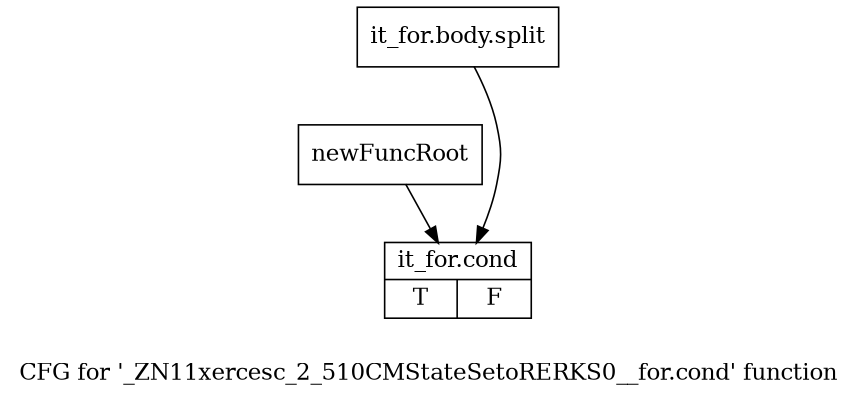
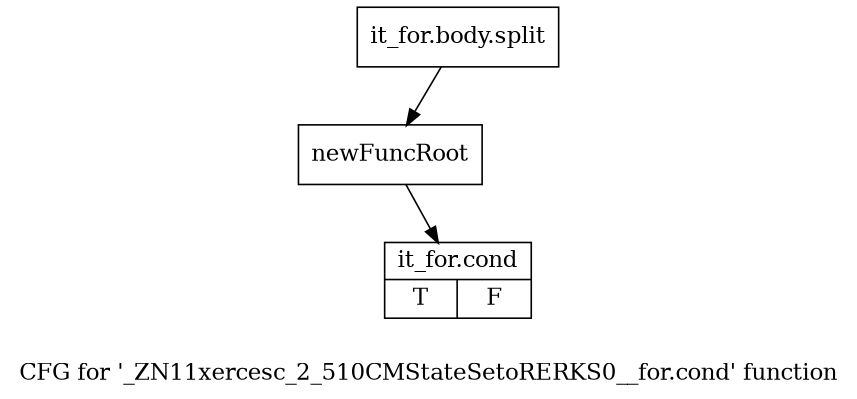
edge "it_for.body.split" -> "it_for.cond": now "it_for.body.split" -> "newFuncRoot"
